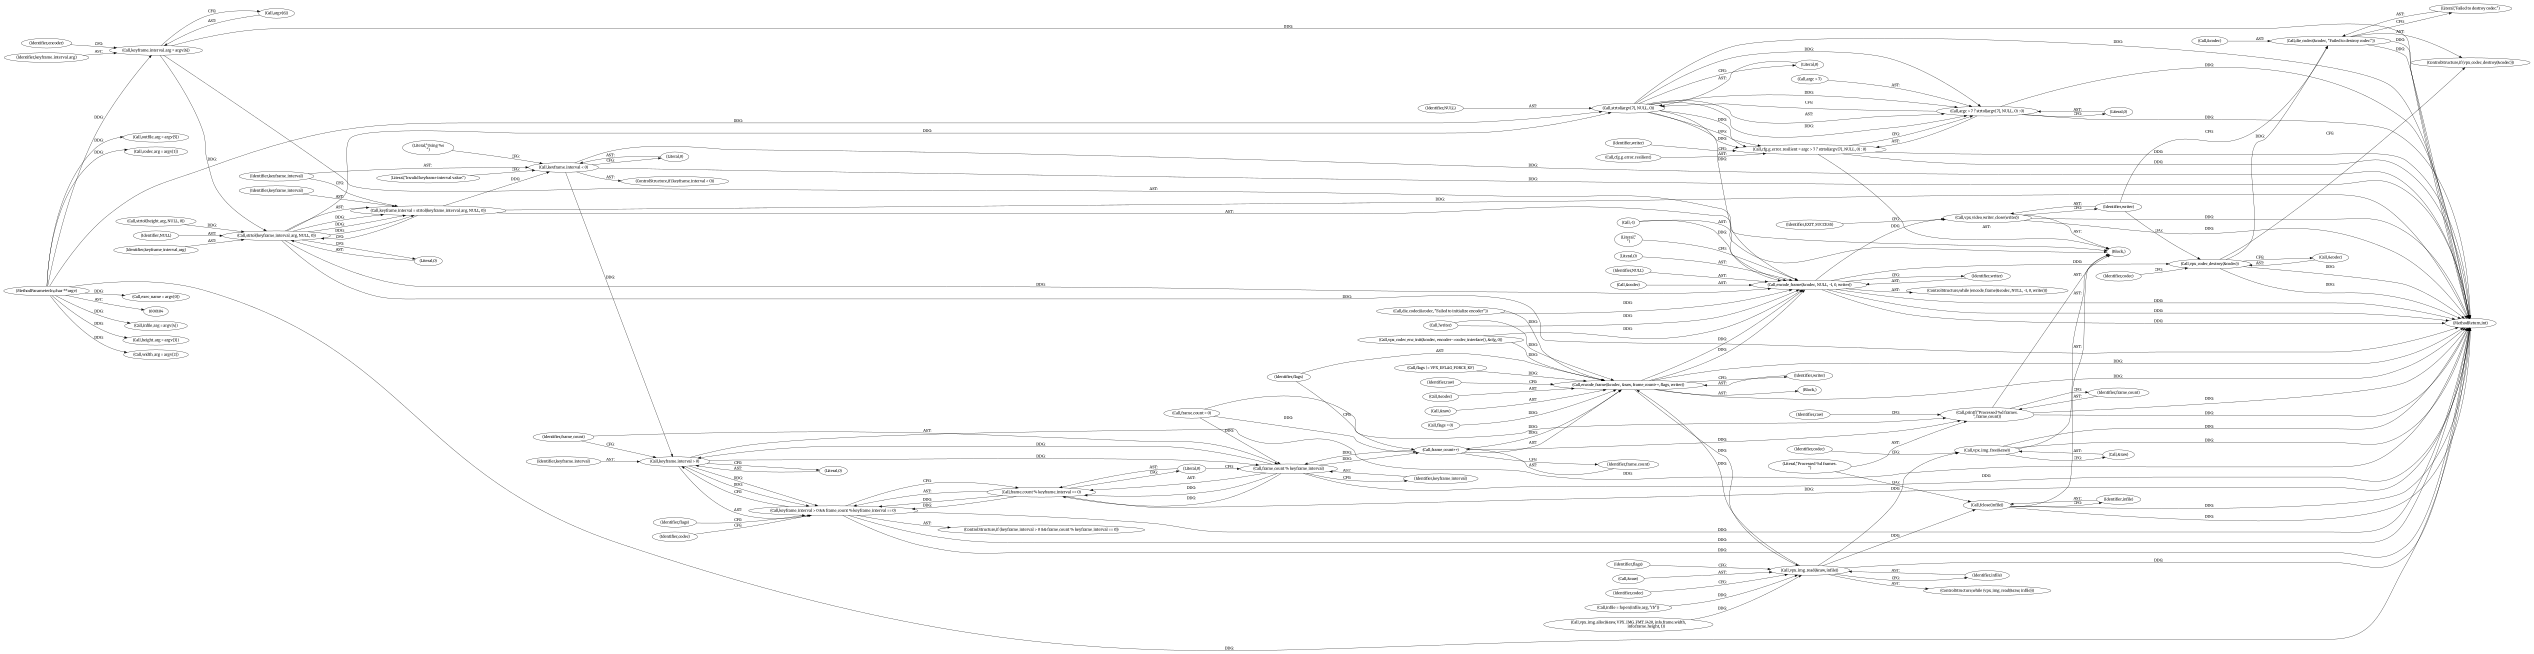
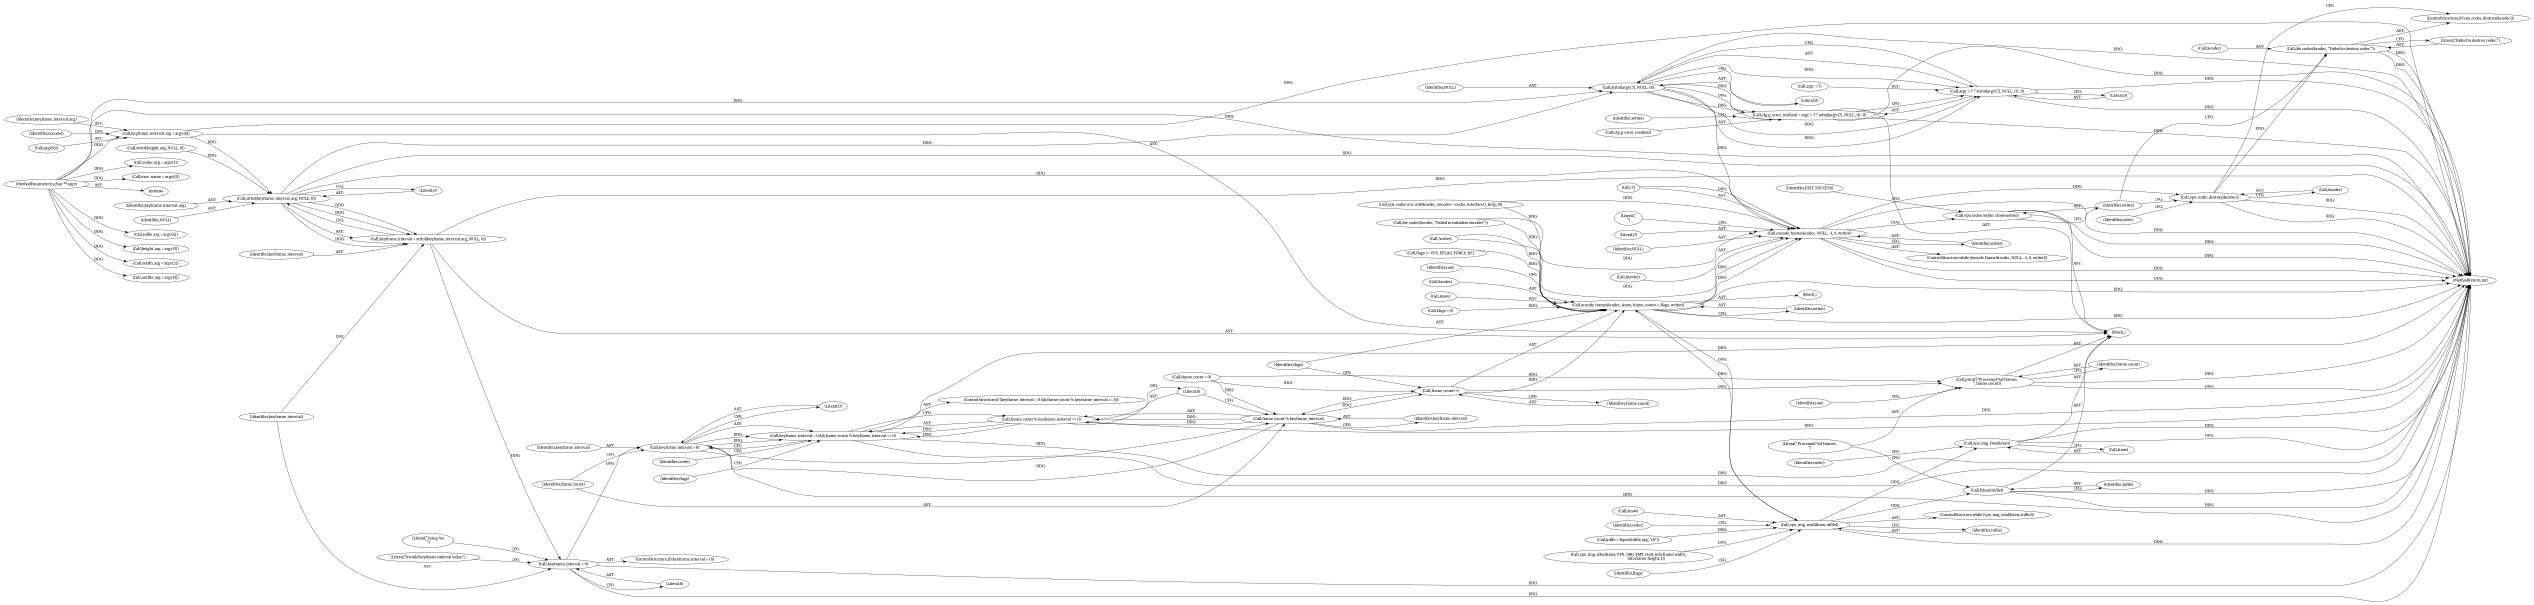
edge "(Call,keyframe_interval_arg = argv[6])" -> "(Call,argv[6])": removed, label "CFG:"
